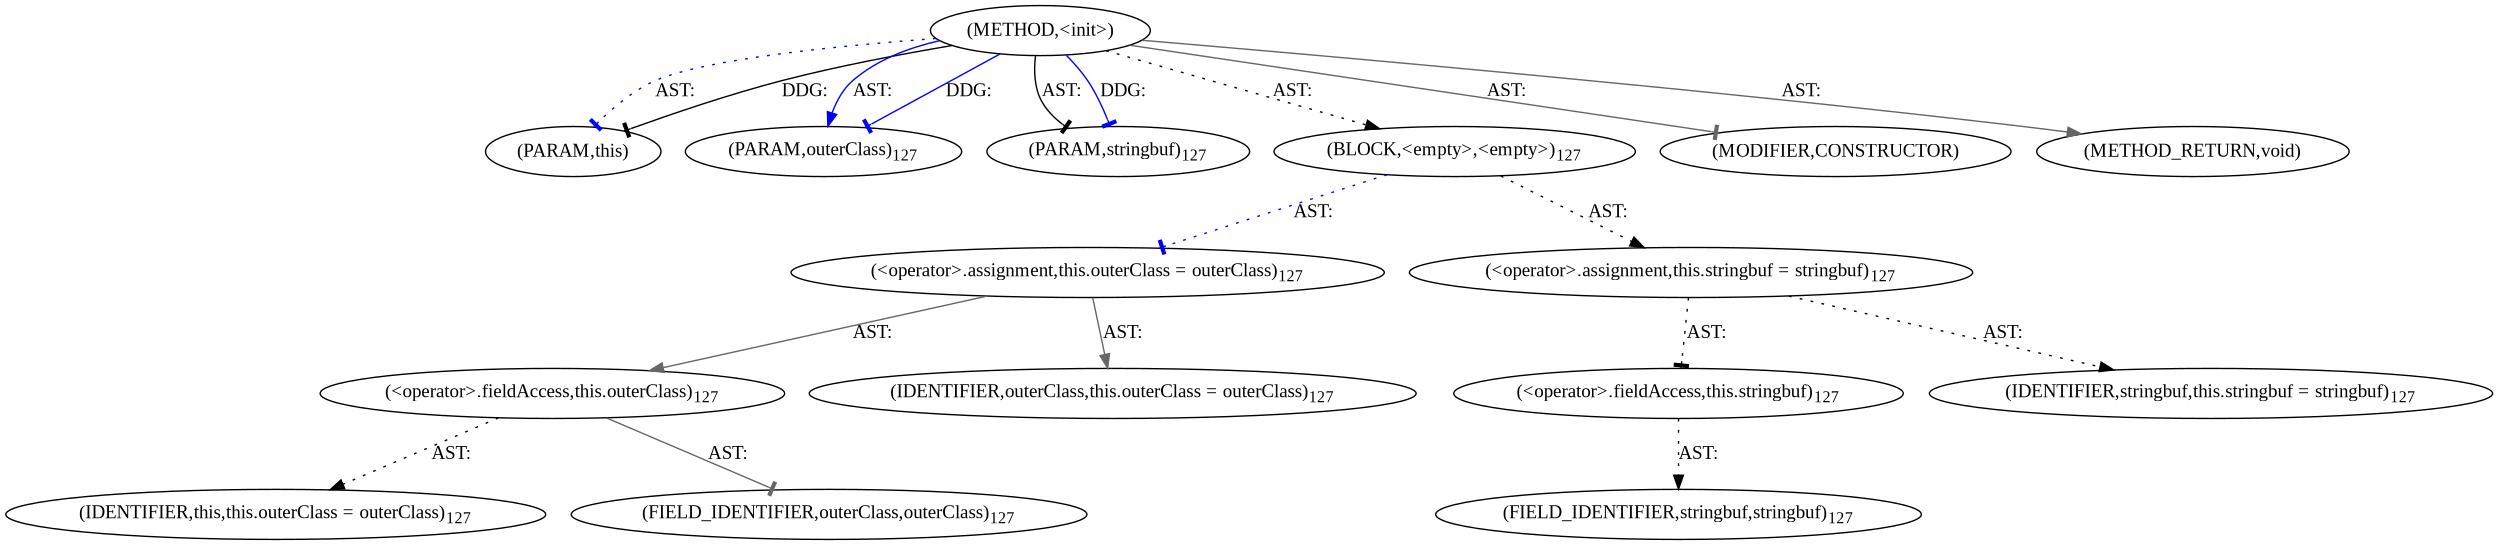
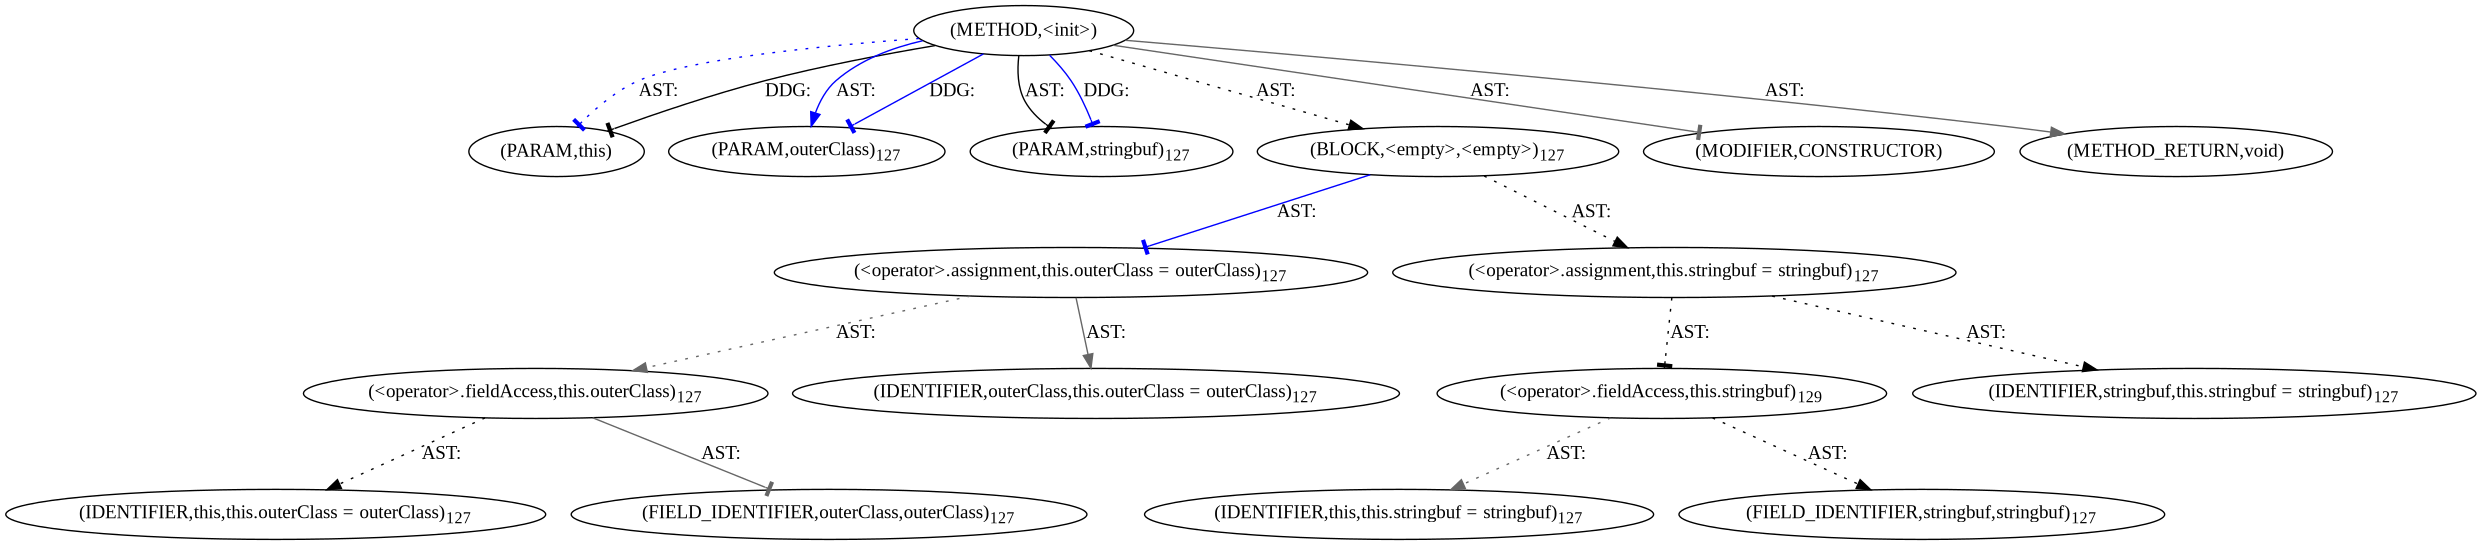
edge "(BLOCK,<empty>,<empty>)" -> "(<operator>.assignment,this.outerClass = outerClass)": style dotted -> solid
edge "(<operator>.assignment,this.outerClass = outerClass)" -> "(<operator>.fieldAccess,this.outerClass)": style solid -> dotted
node "(<operator>.fieldAccess,this.stringbuf)": text "127" -> "129"
node "(IDENTIFIER,this,this.stringbuf = stringbuf)": added
